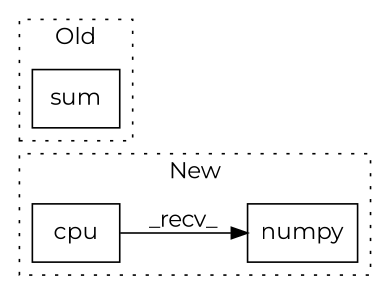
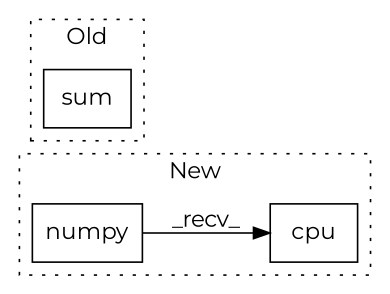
edge "cpu" -> "numpy": reversed
